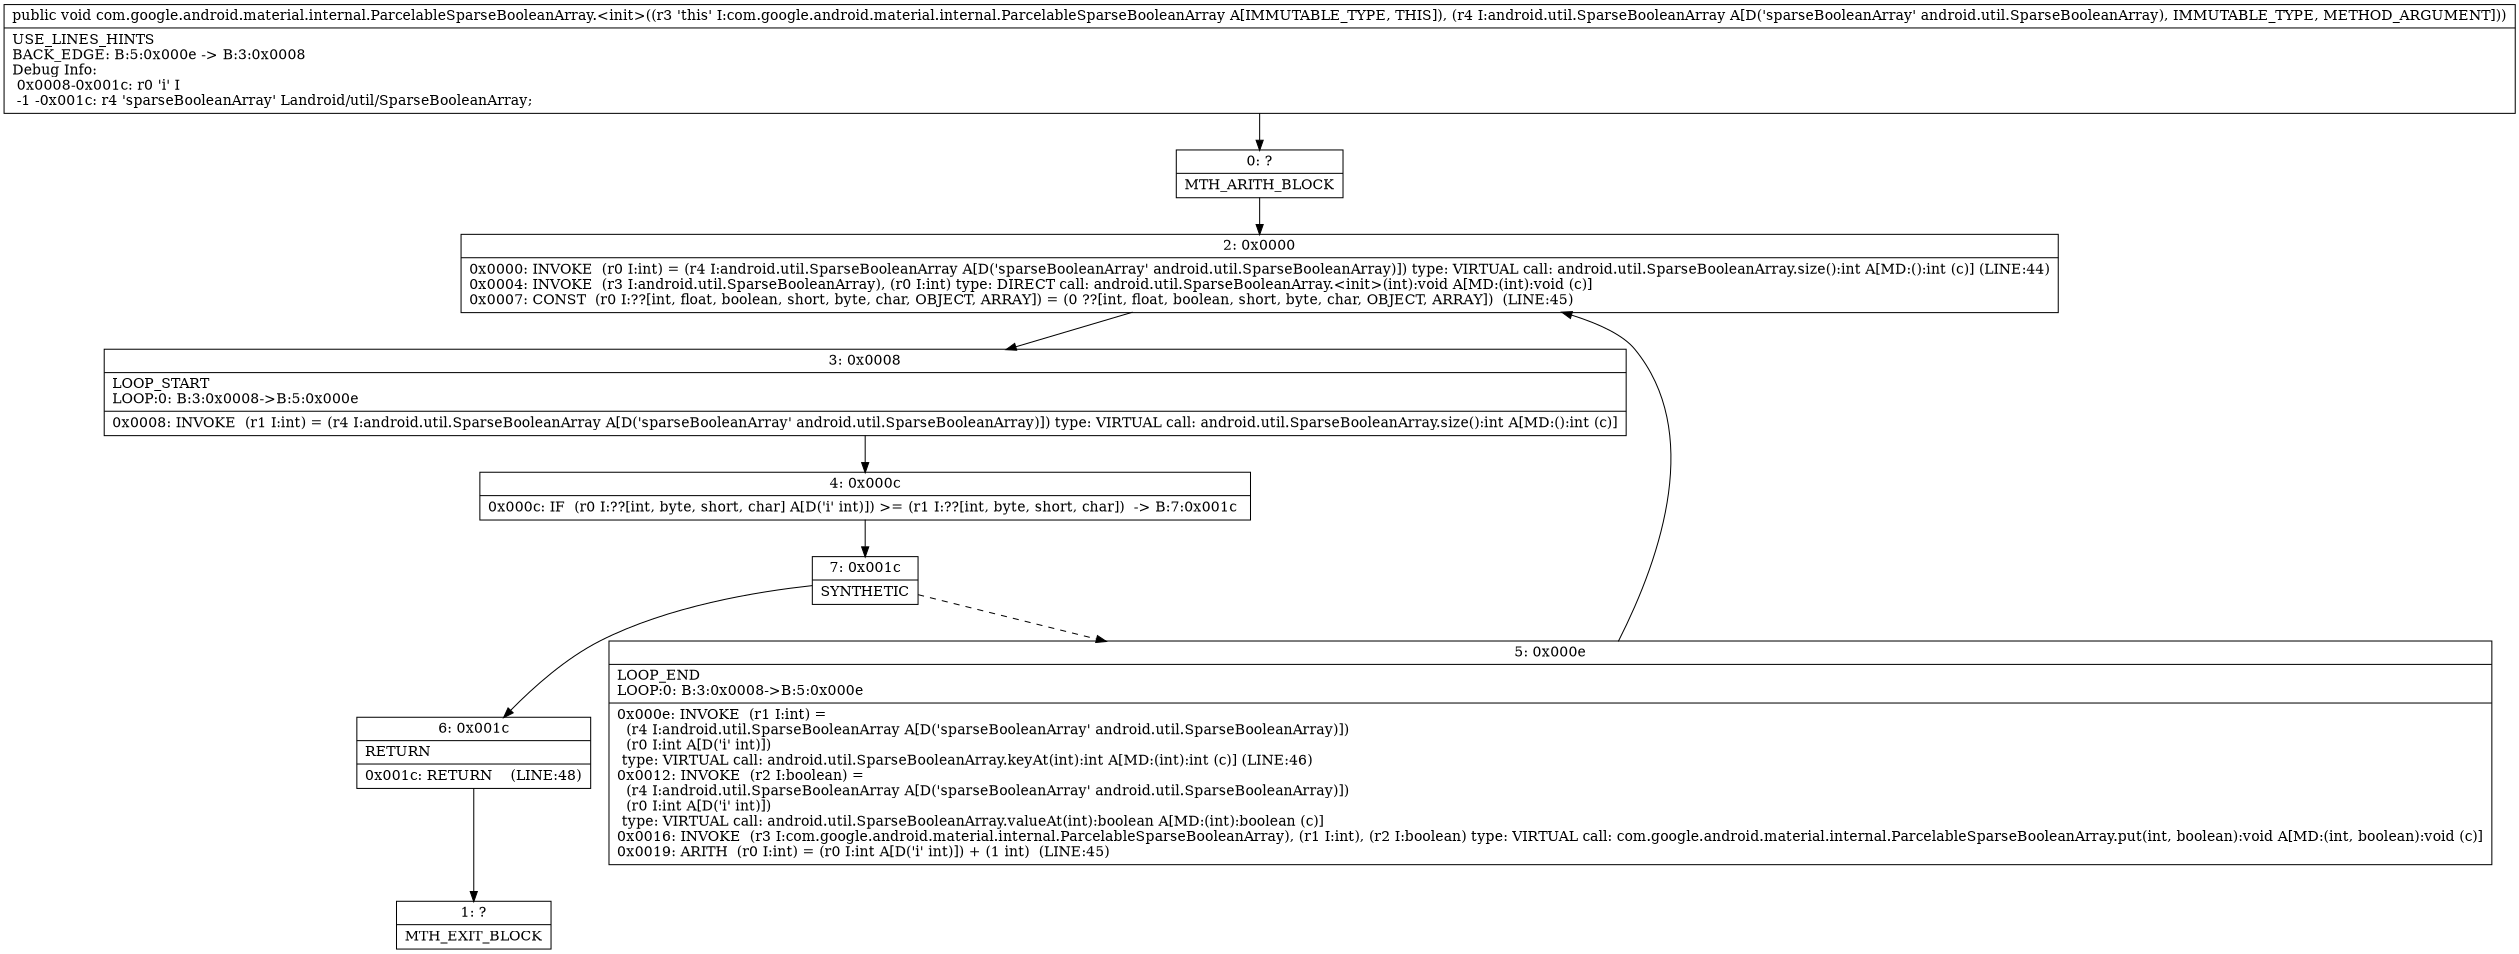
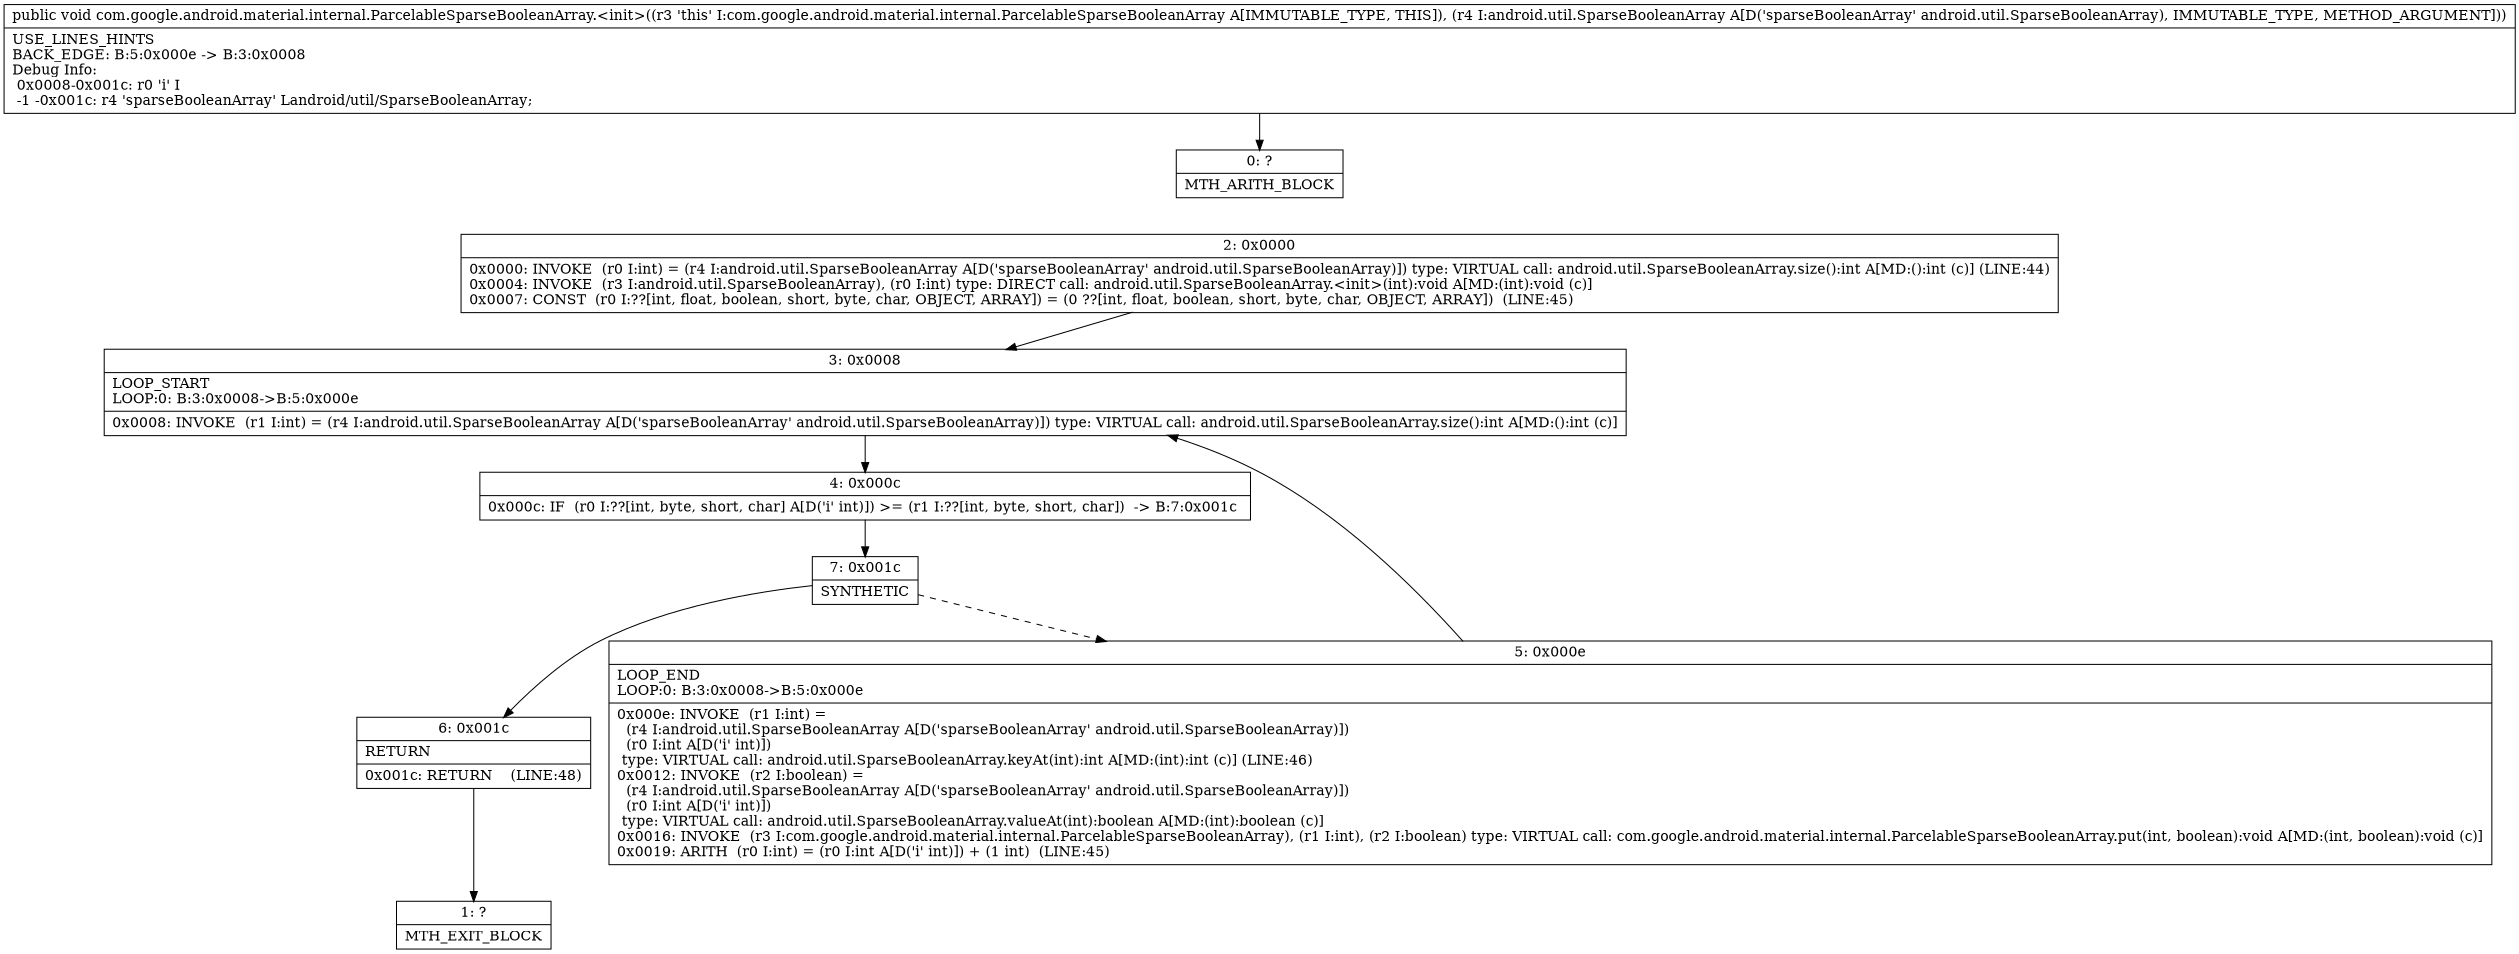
edge "0: ?" -> "2: 0x0000": removed
edge "5: 0x000e" -> "2: 0x0000": now "5: 0x000e" -> "3: 0x0008"
